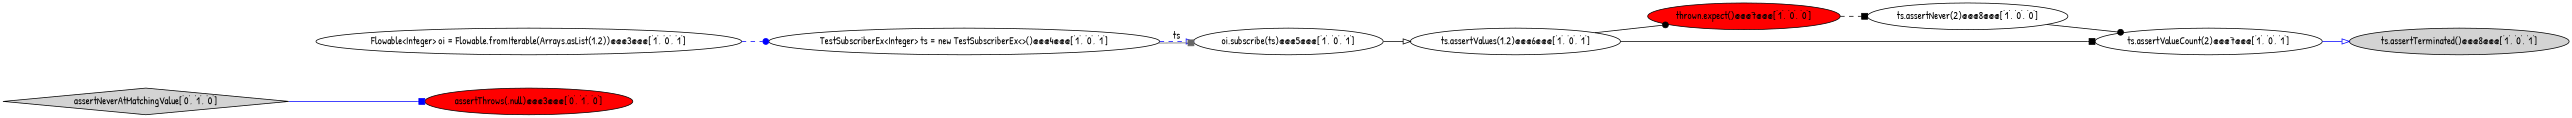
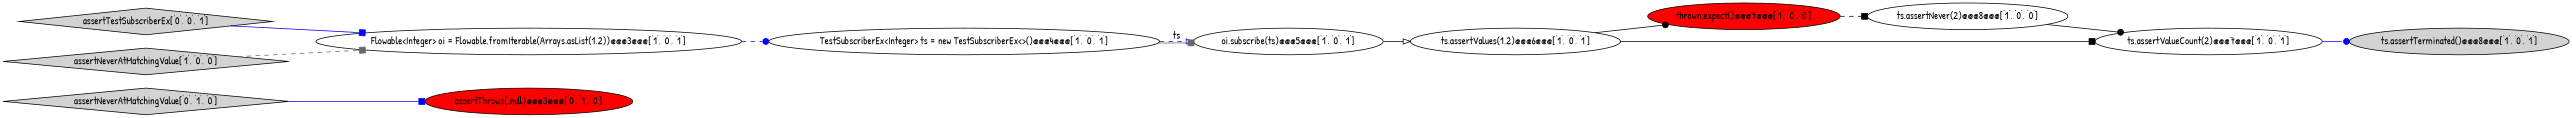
node "assertTestSubscriberEx['0', '0', '1']": added
edge "ts.assertValueCount(2)@@@7@@@['1', '0', '1']" -> "ts.assertTerminated()@@@8@@@['1', '0', '1']": arrowhead onormal -> dot
node "assertNeverAtMatchingValue['1', '0', '0']": added
